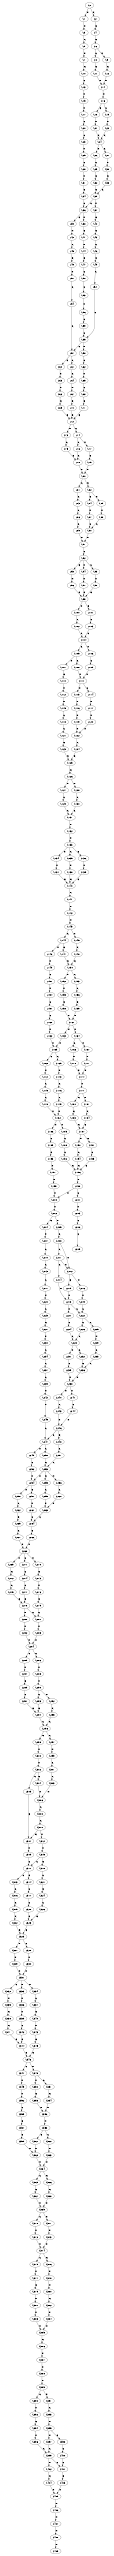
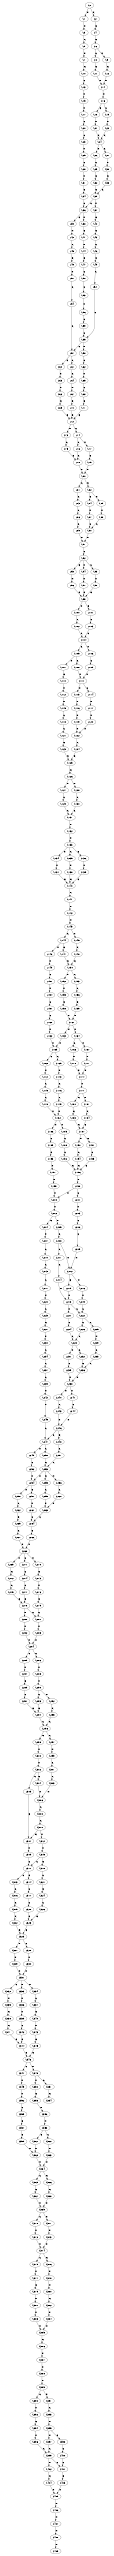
edge "S211" -> "S212": now "S209" -> "S212"
edge "S354" -> "S356": removed, label "A"
